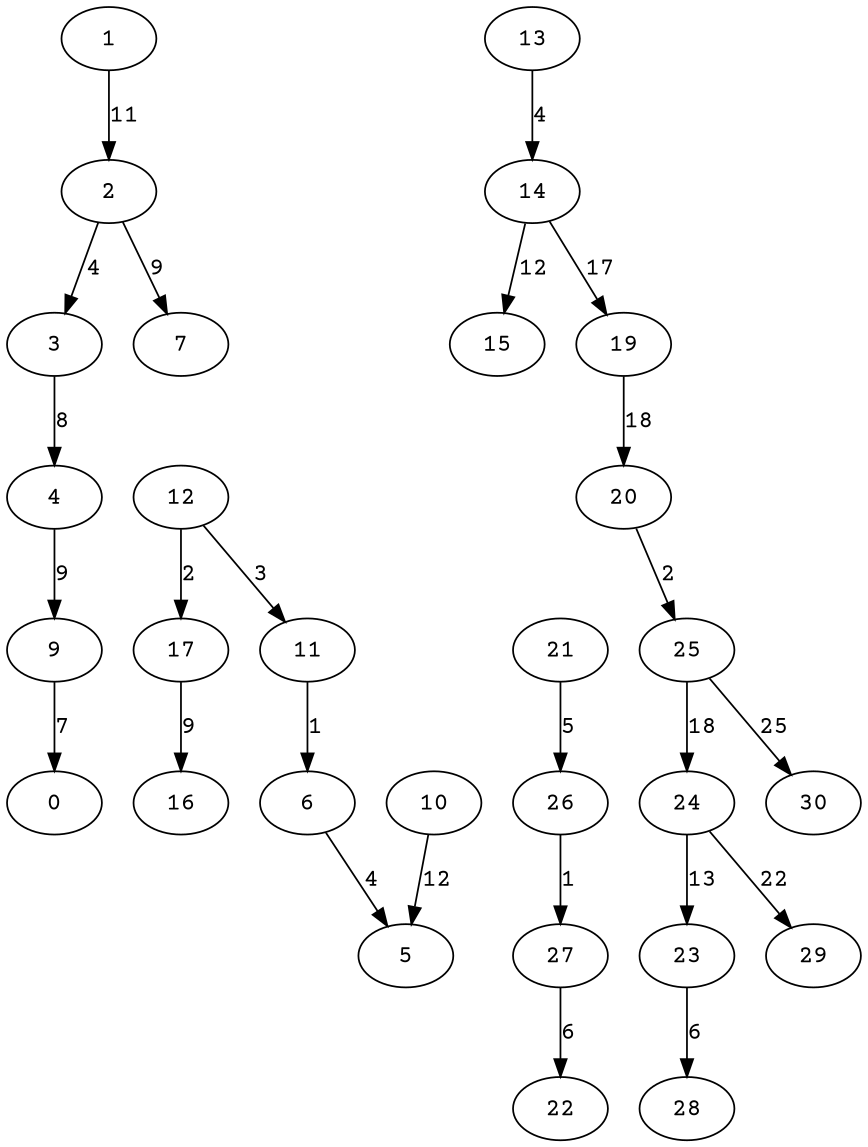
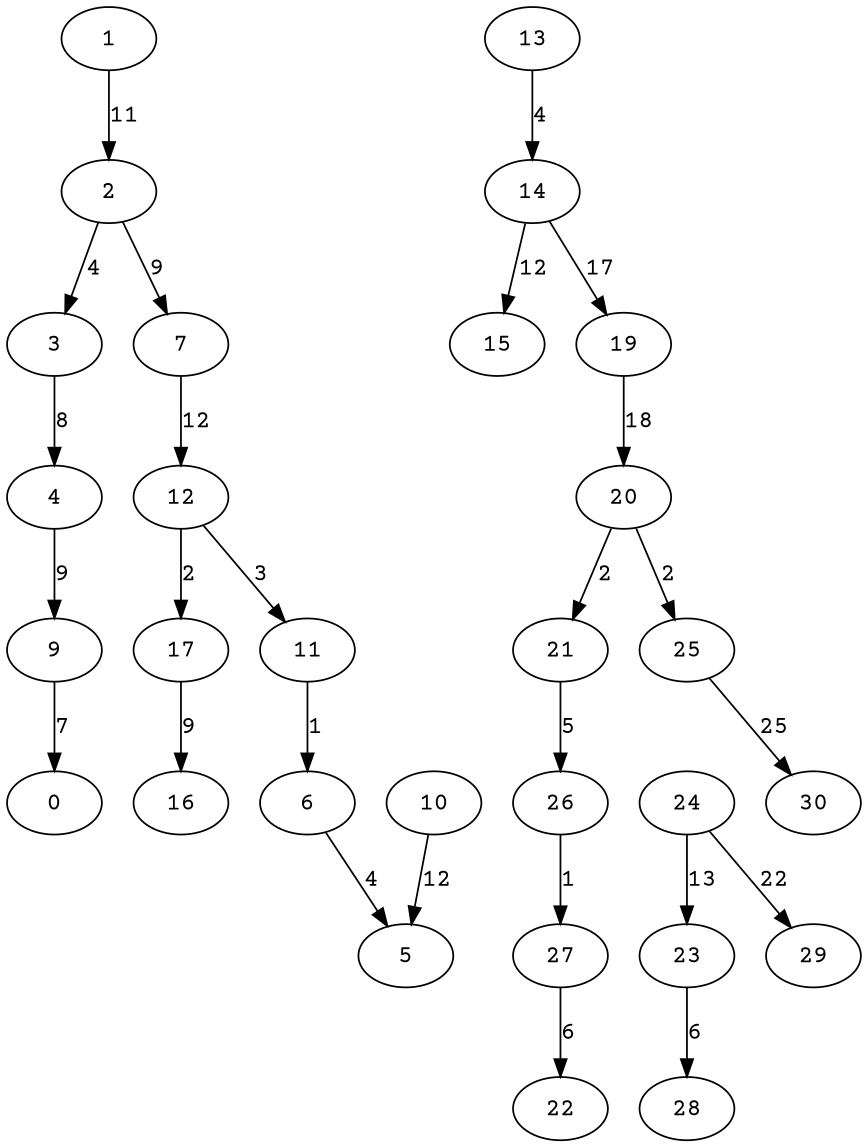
edge "7" -> "12": added, label "12"
edge "20" -> "21": added, label "2"
edge "25" -> "24": removed, label "18"
